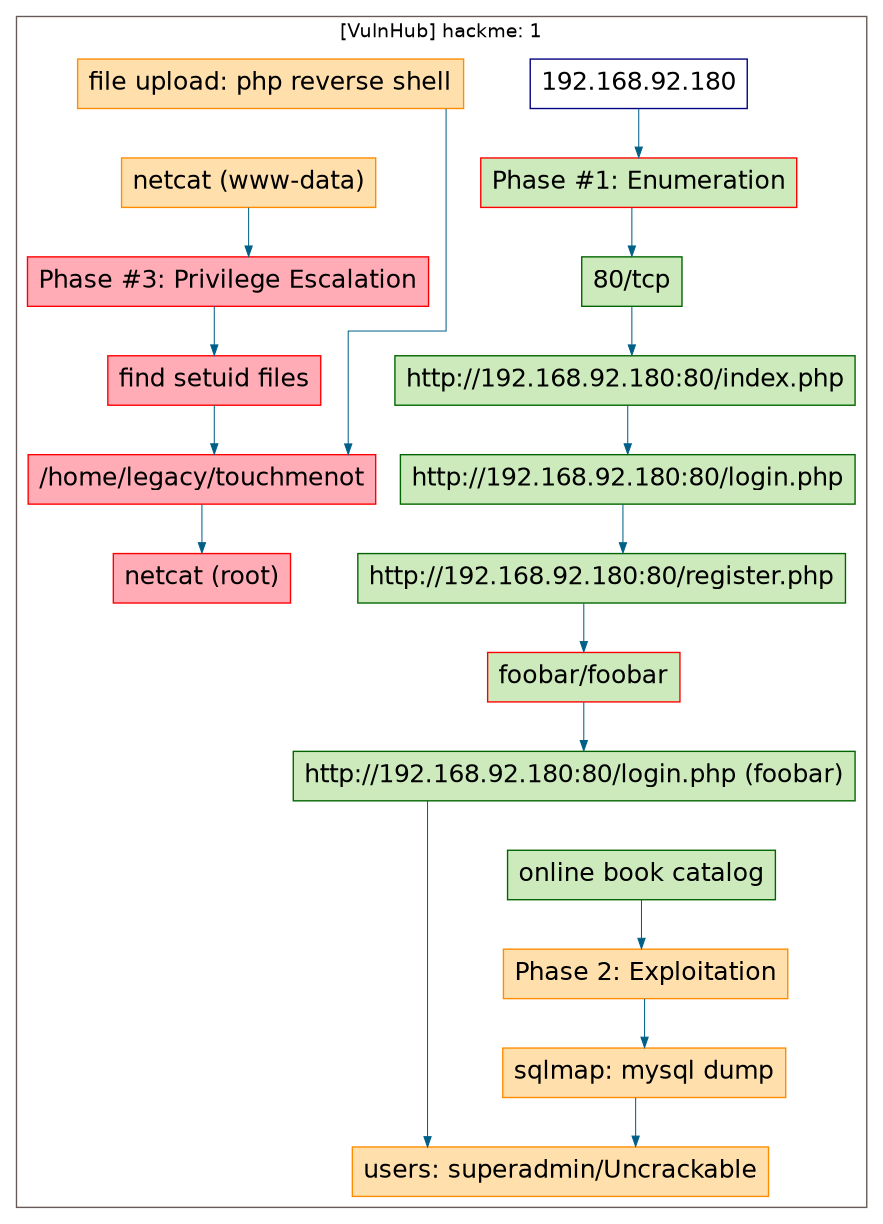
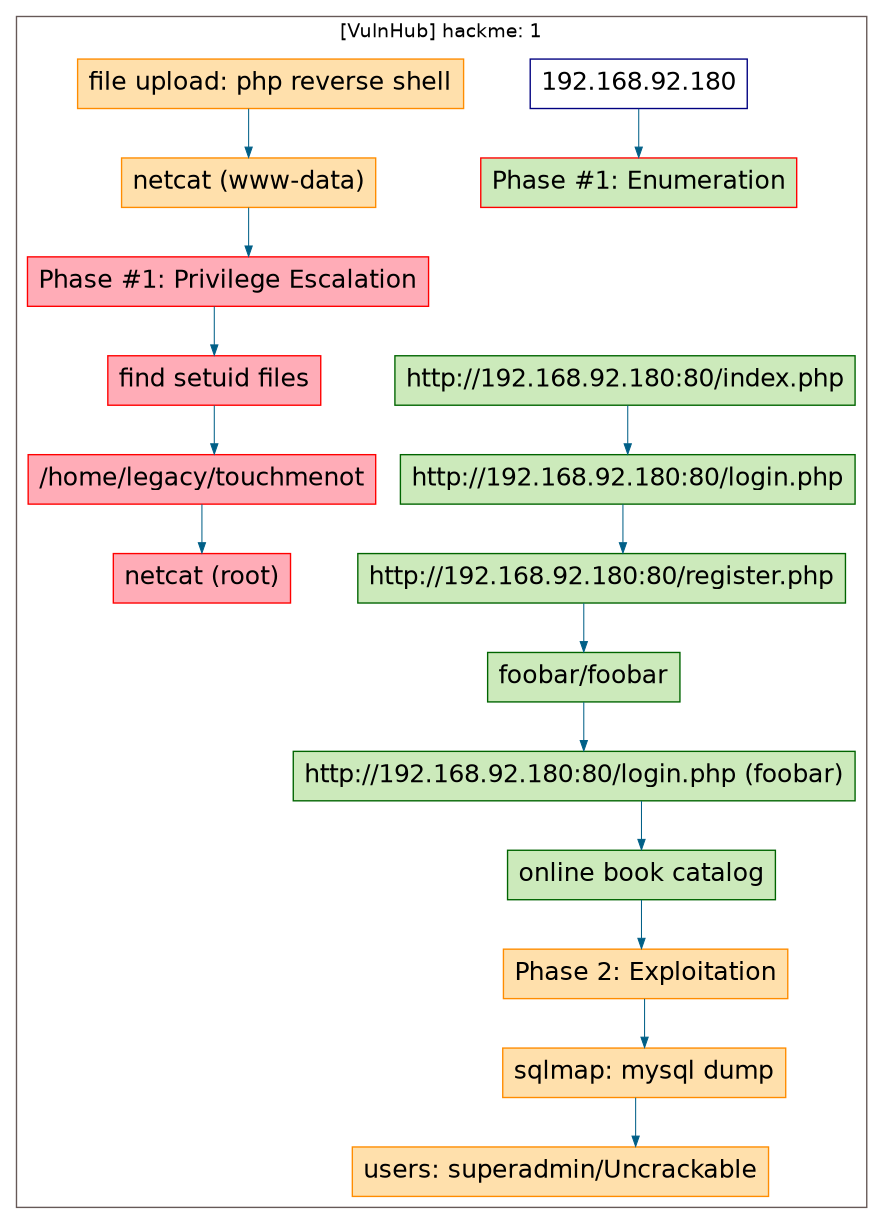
node "Phase #3: Privilege Escalation": label "Phase #3: Privilege Escalation" -> "Phase #1: Privilege Escalation"
node "80/tcp": removed
edge "file upload: php reverse shell" -> "/home/legacy/touchmenot": now "file upload: php reverse shell" -> "netcat (www-data)"
node "foobar/foobar": color red -> darkgreen
edge "http://192.168.92.180:80/login.php (foobar)" -> "users: superadmin/Uncrackable": now "http://192.168.92.180:80/login.php (foobar)" -> "online book catalog"
